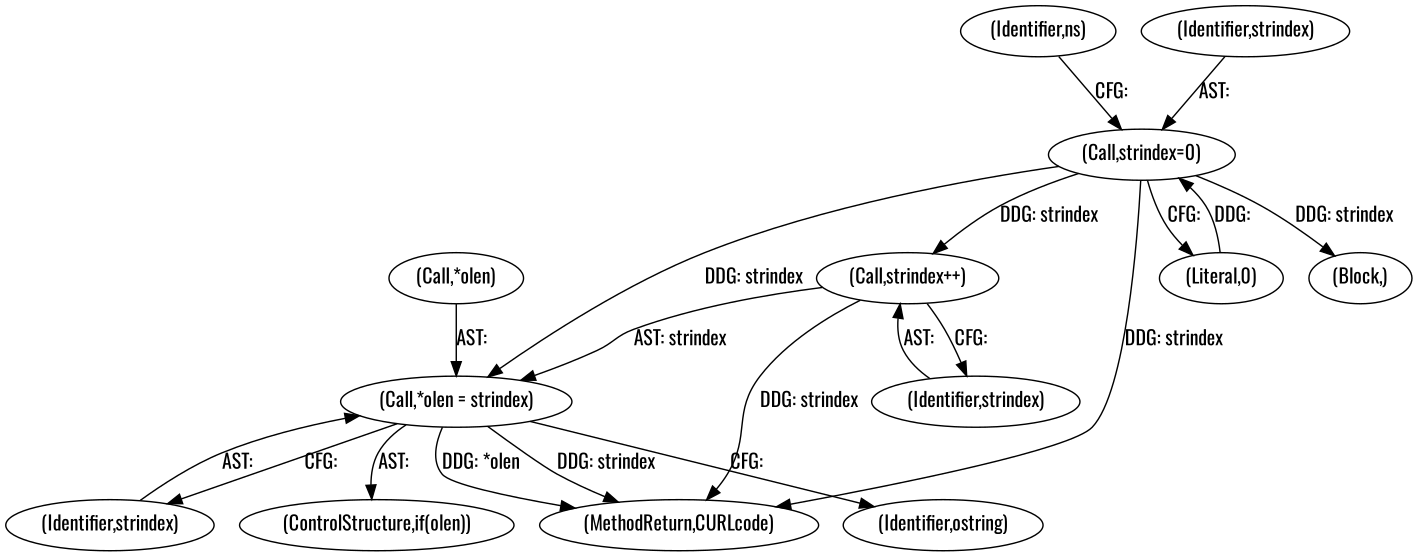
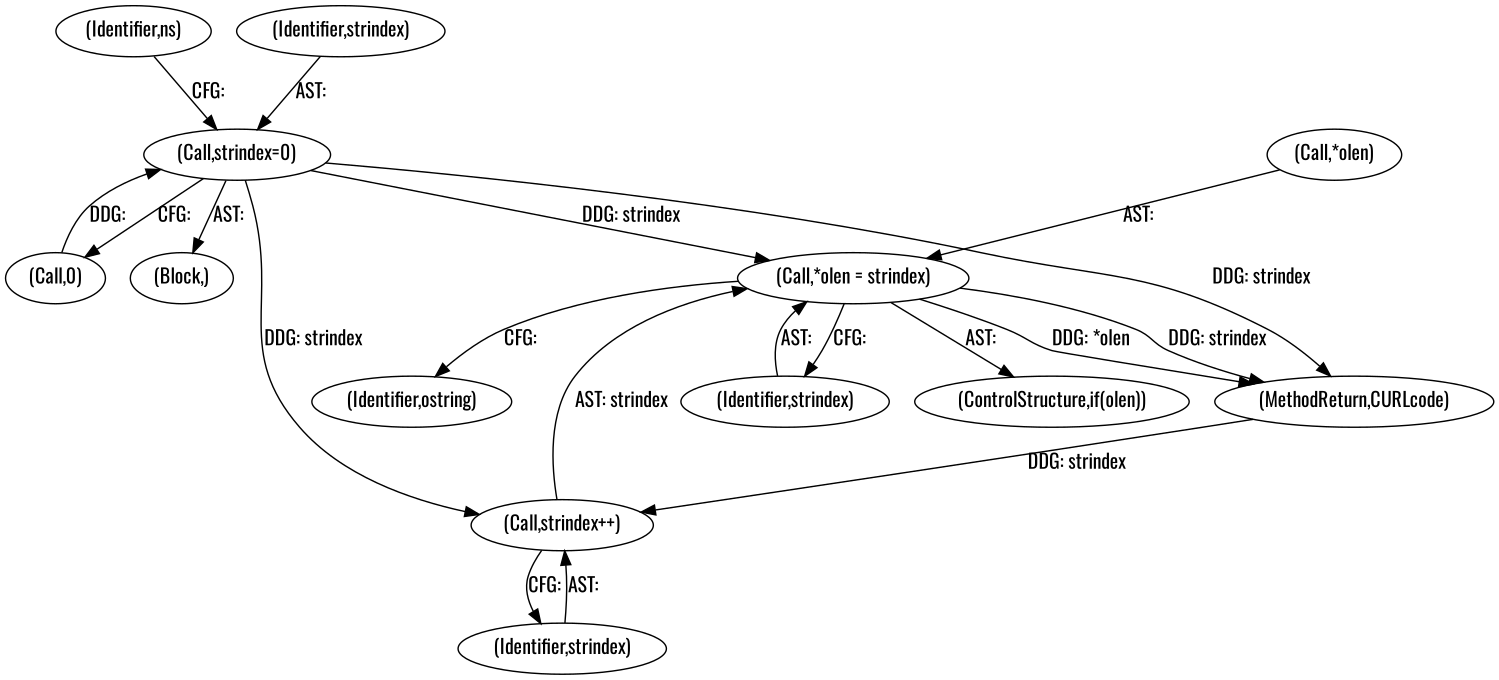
edge "(Call,strindex=0)" -> "(Block,)": label "DDG: strindex" -> "AST: "
node "(Literal,0)": label "(Literal,0)" -> "(Call,0)"
edge "(Call,strindex++)" -> "(MethodReturn,CURLcode)": reversed
